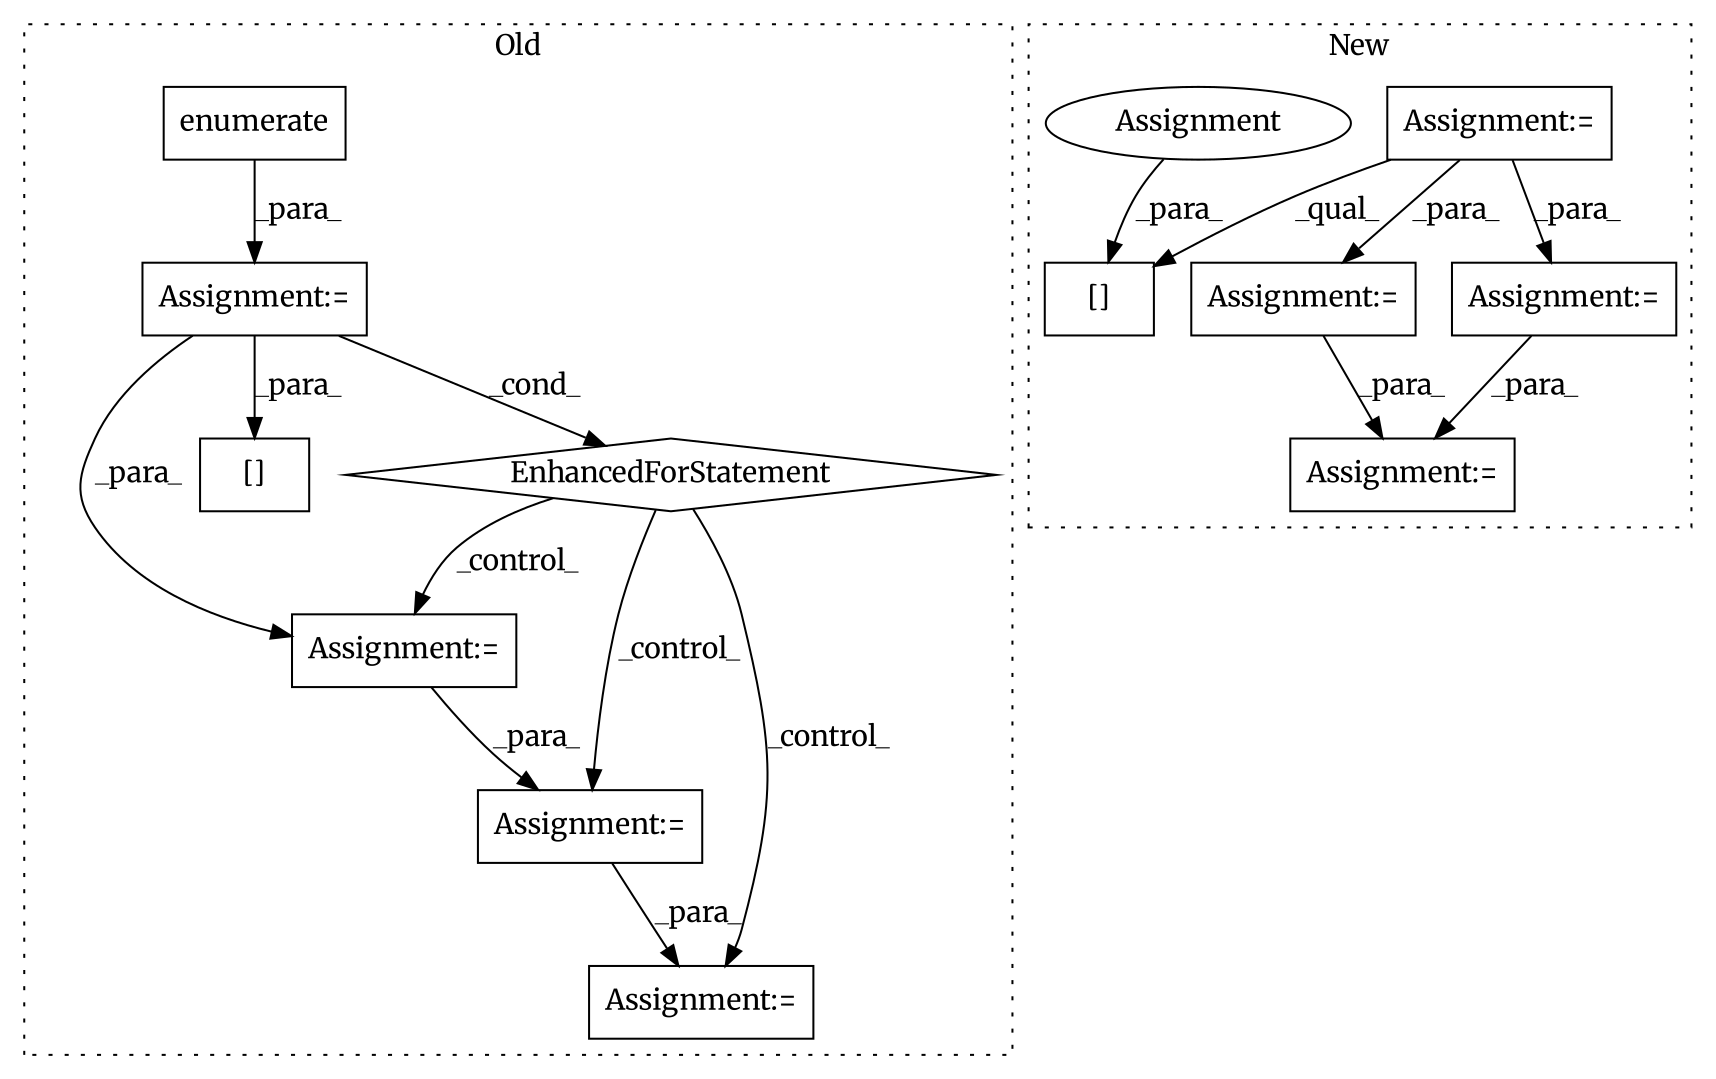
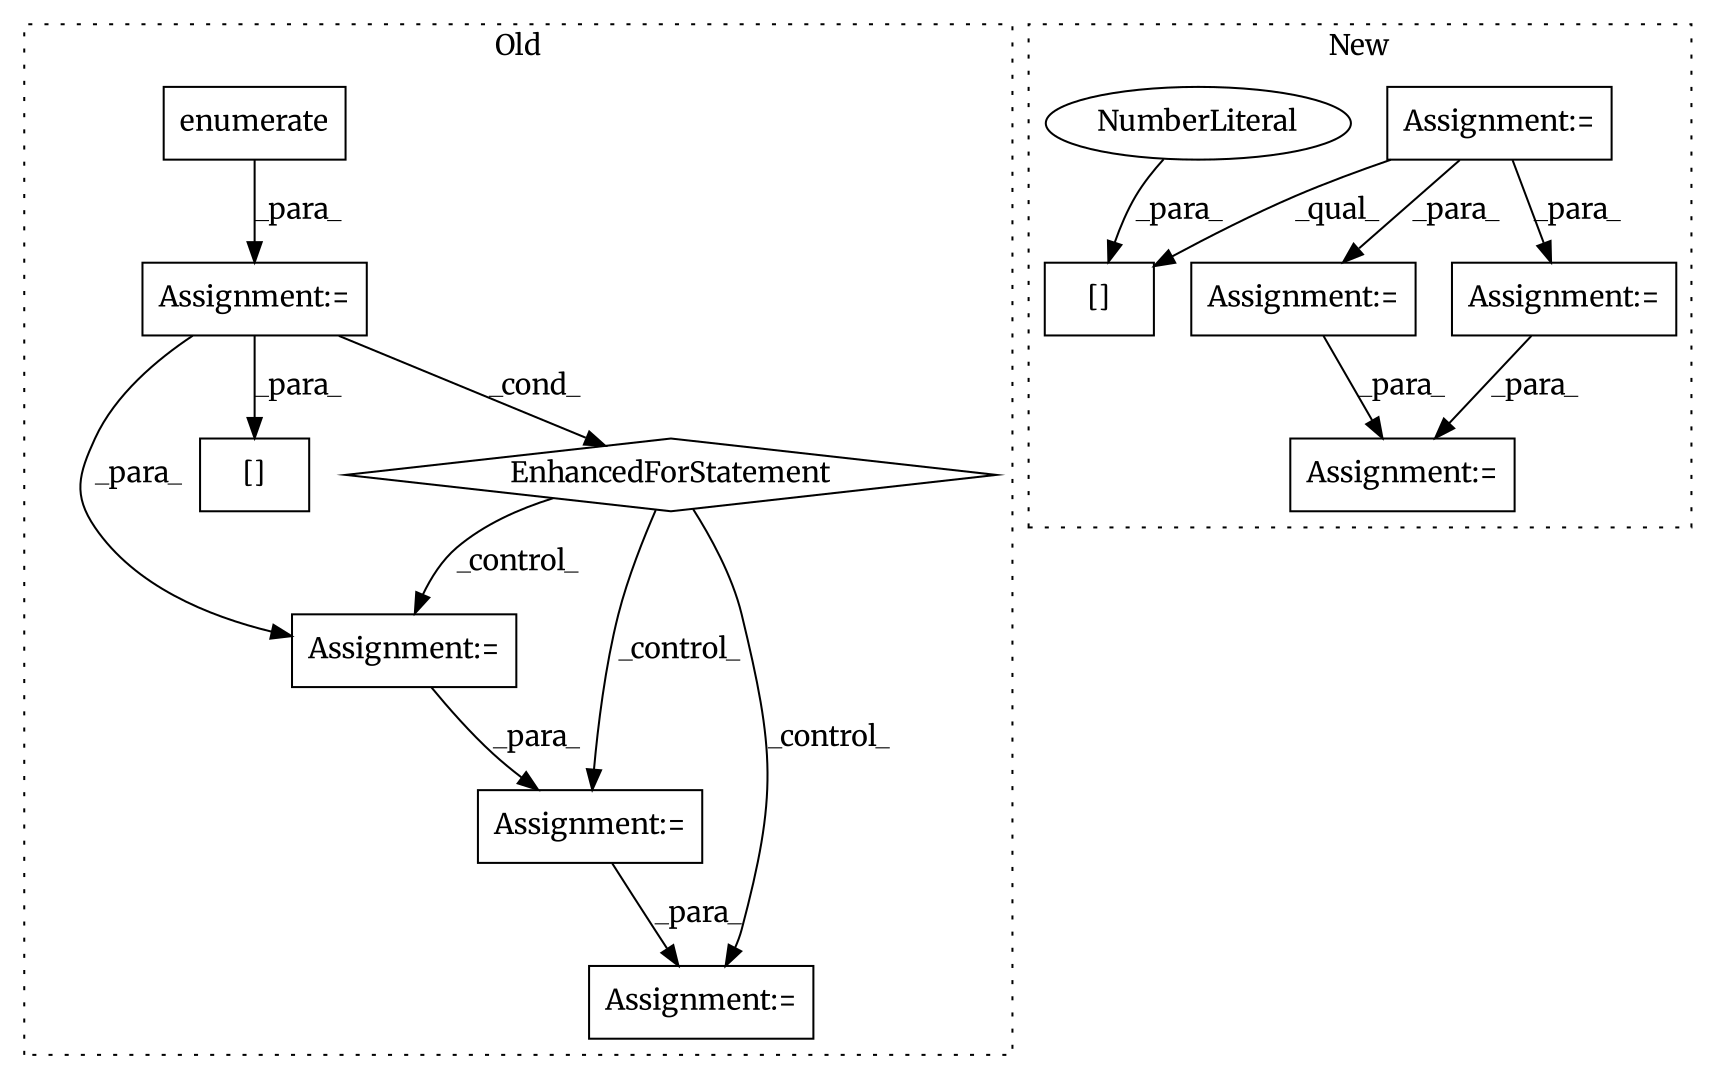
node "Assignment": label "Assignment" -> "NumberLiteral"
